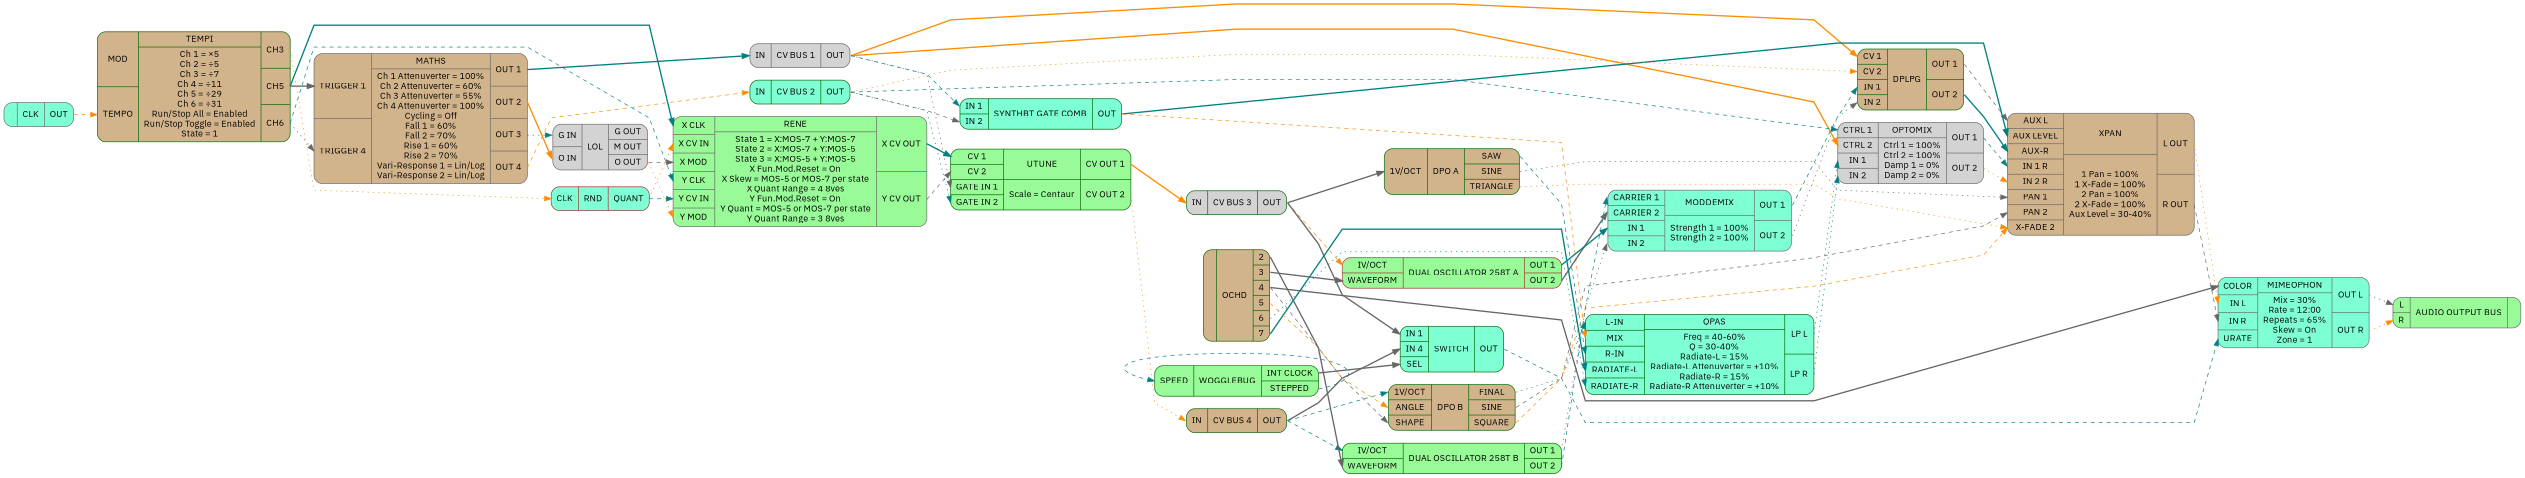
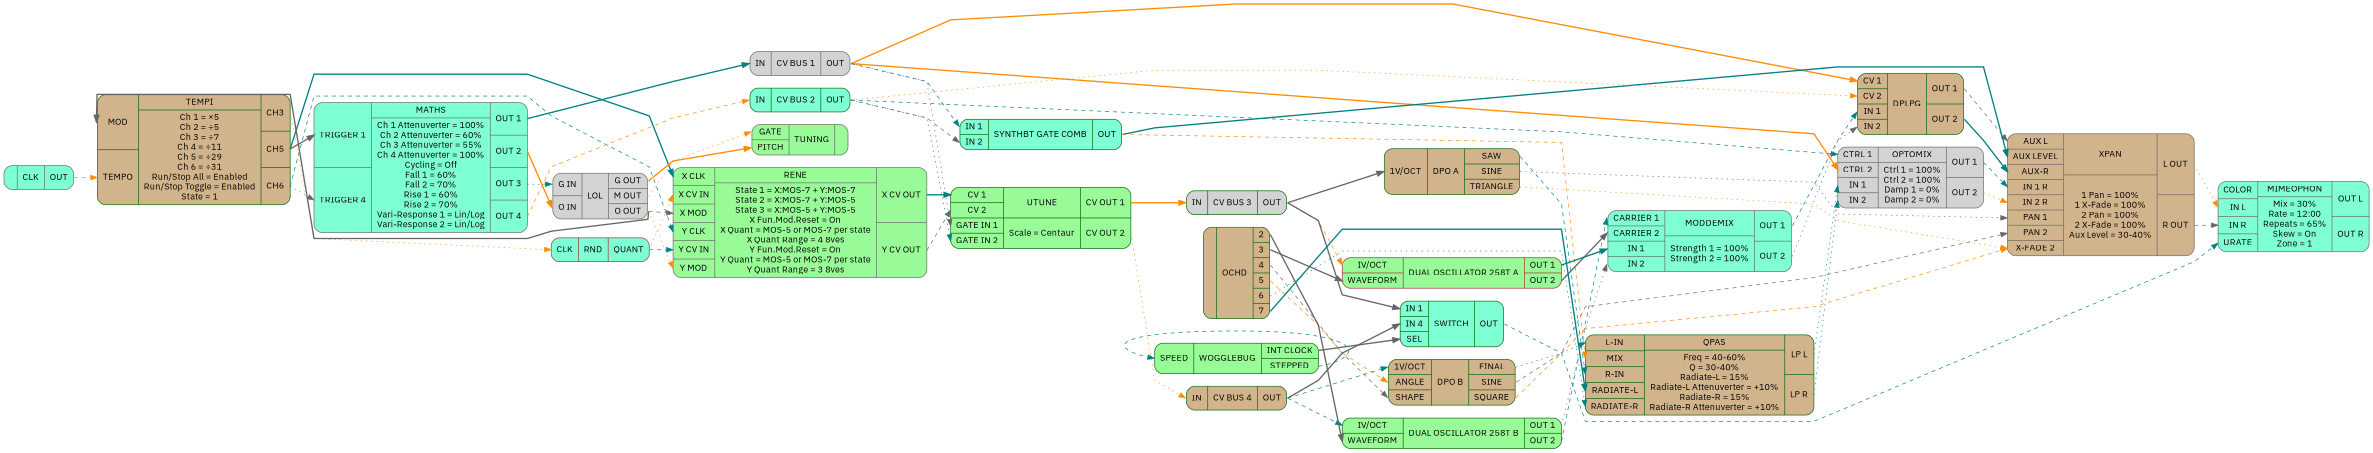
node "TRIGGER 1": fillcolor tan -> aquamarine
node "GATE": added
node "X CLK": text "X Skew = MOS-5 or MOS-7 per state" -> "X Quant = MOS-5 or MOS-7 per state"
edge "G IN" -> "MOD": added
node "L": removed
node "L-IN": fillcolor aquamarine -> tan
edge "OCHD" -> "COLOR": removed
